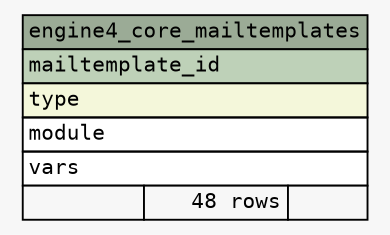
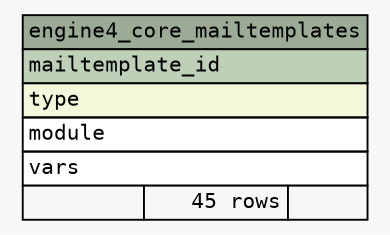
node "engine4_core_mailtemplates": text "48 rows" -> "45 rows"
